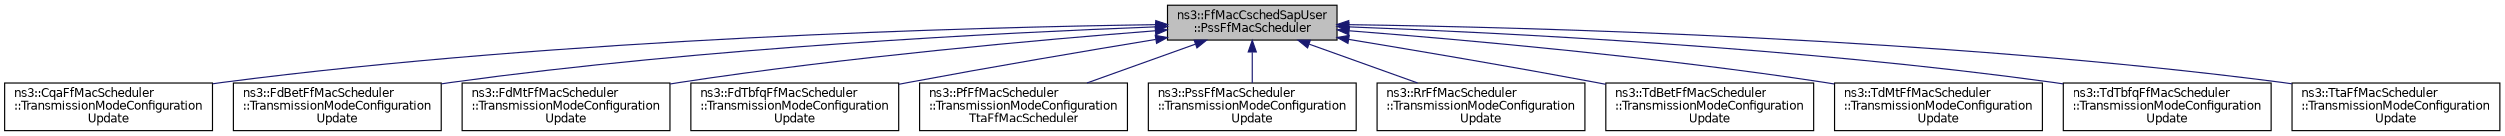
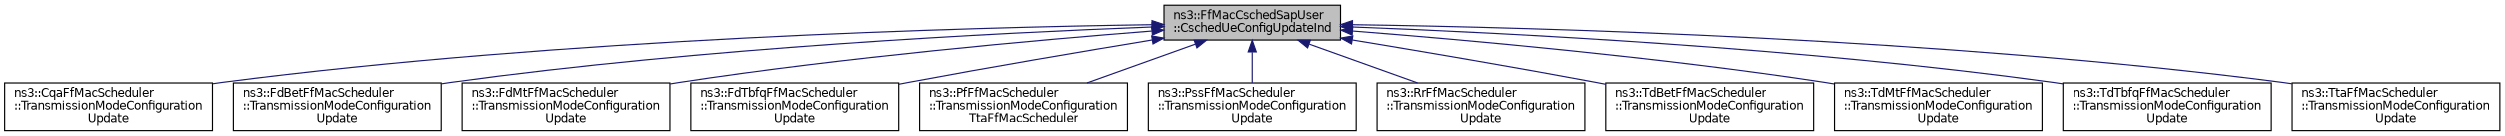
node "ns3::FfMacCschedSapUser ::PssFfMacScheduler": label "ns3::FfMacCschedSapUser ::PssFfMacScheduler" -> "ns3::FfMacCschedSapUser ::CschedUeConfigUpdateInd"
